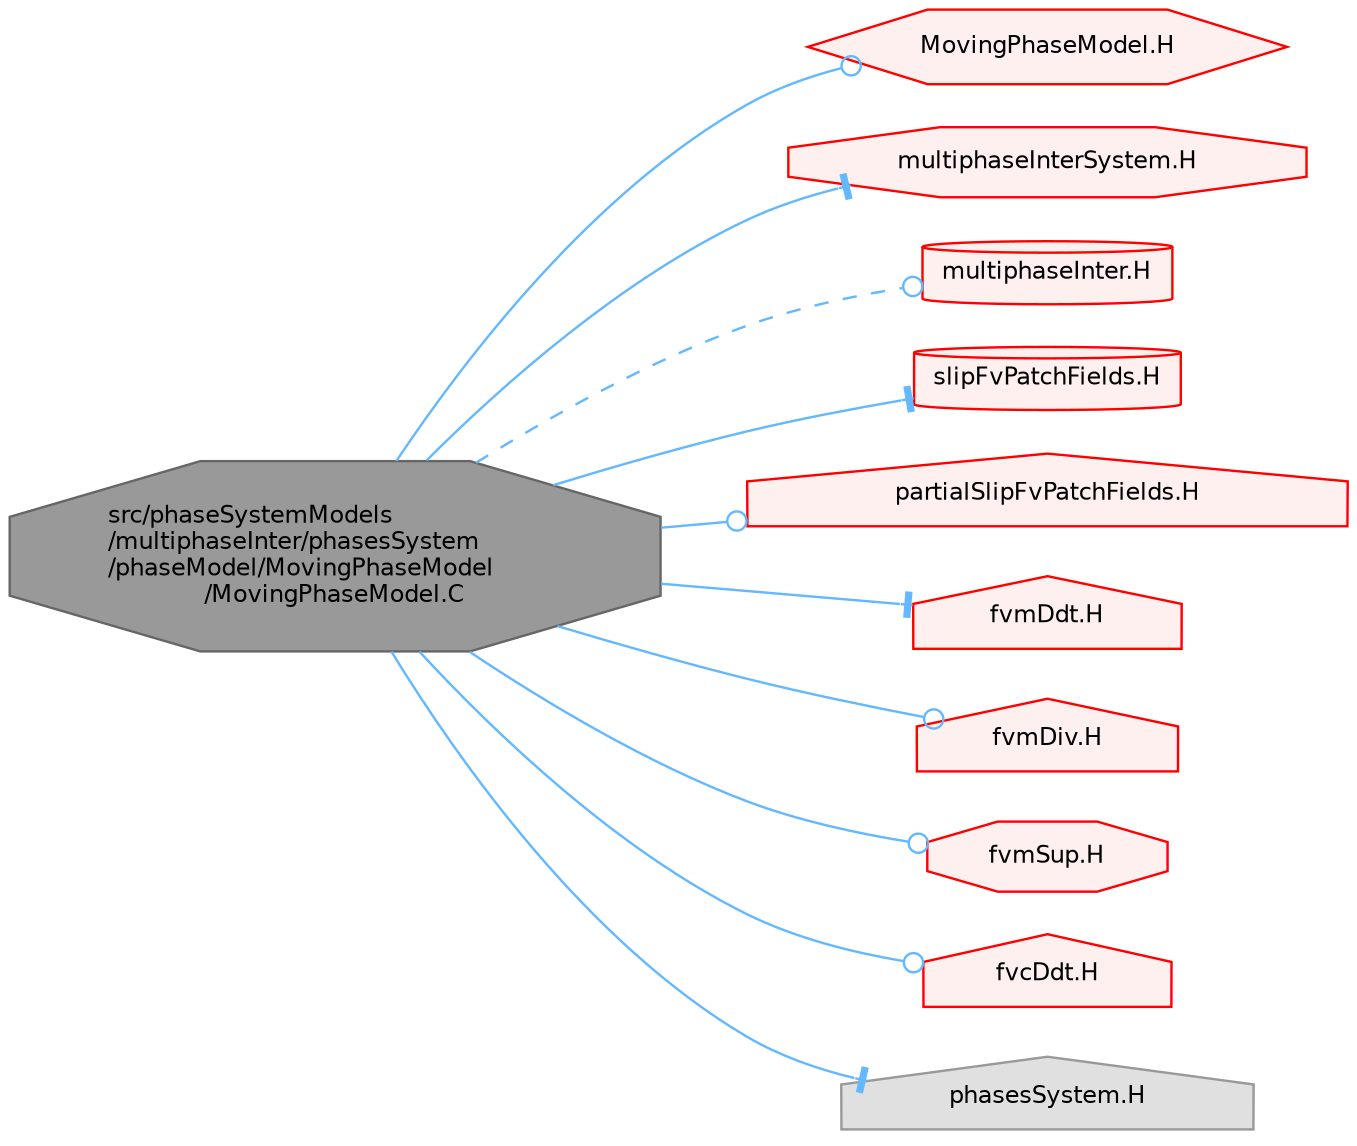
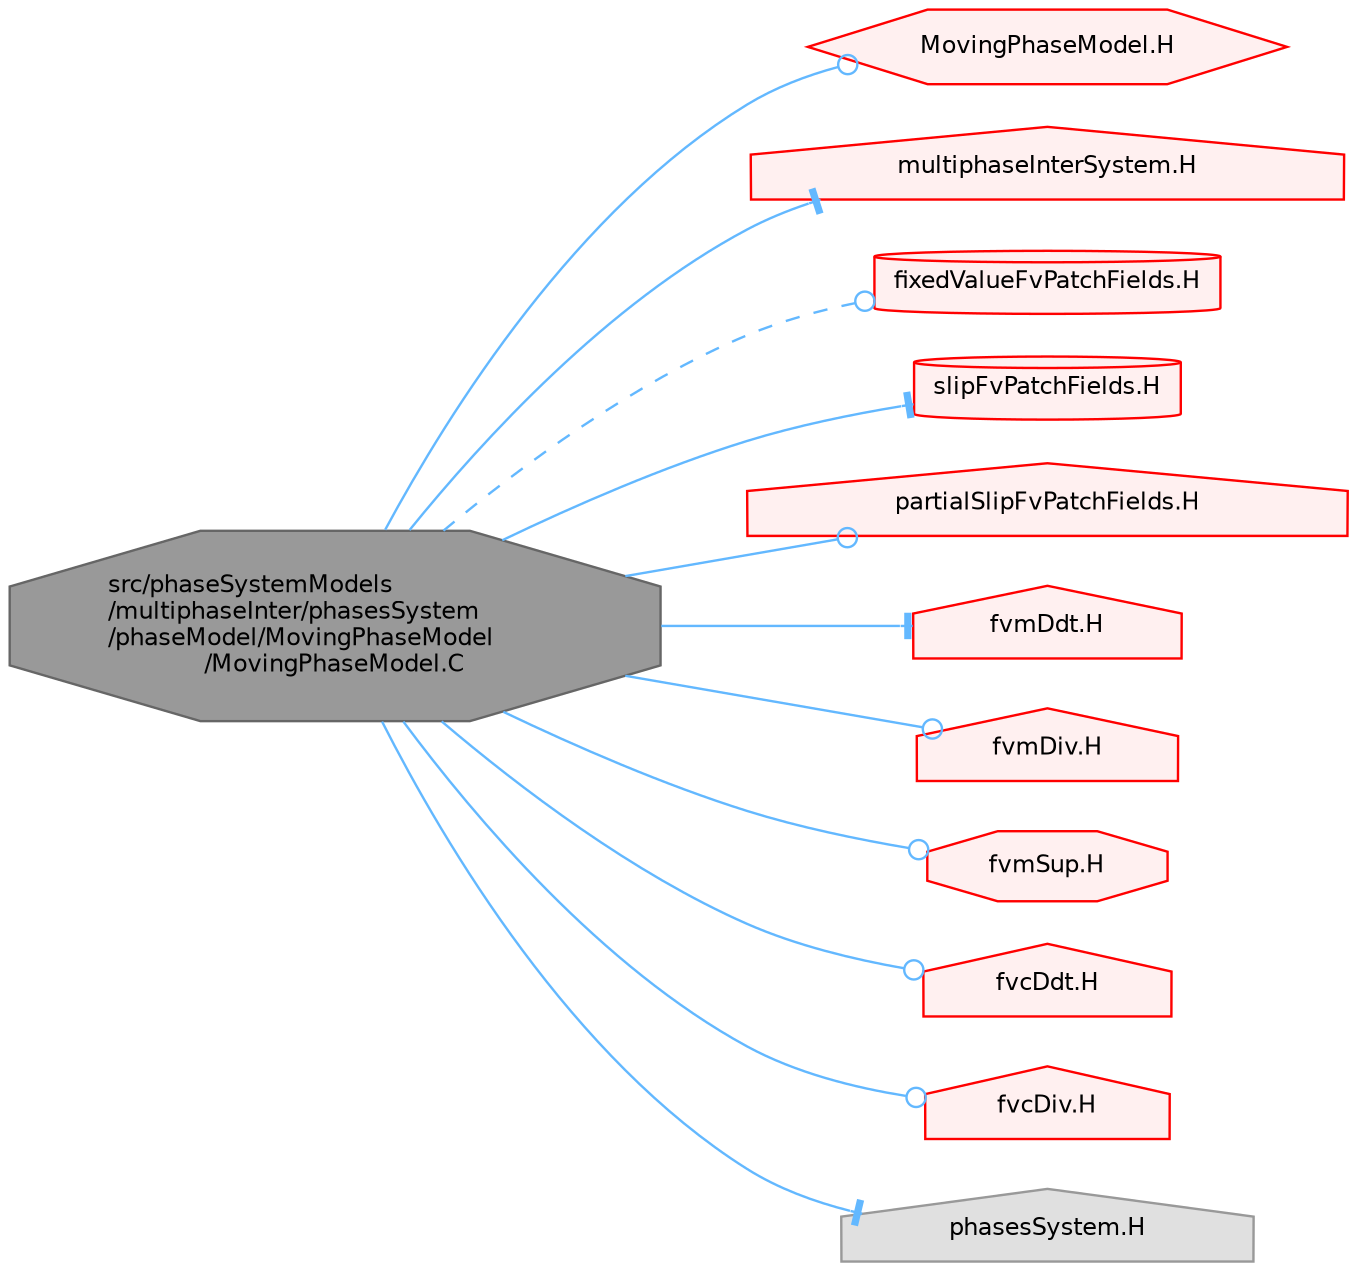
node "multiphaseInterSystem.H": shape octagon -> house
node "multiphaseInter.H": label "multiphaseInter.H" -> "fixedValueFvPatchFields.H"
node "fvcDiv.H": added
